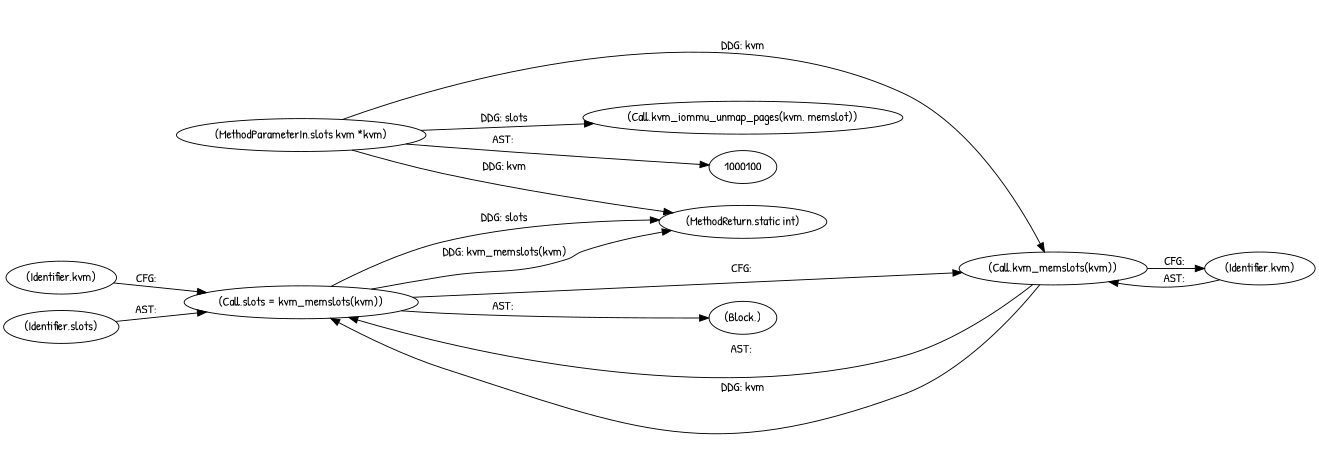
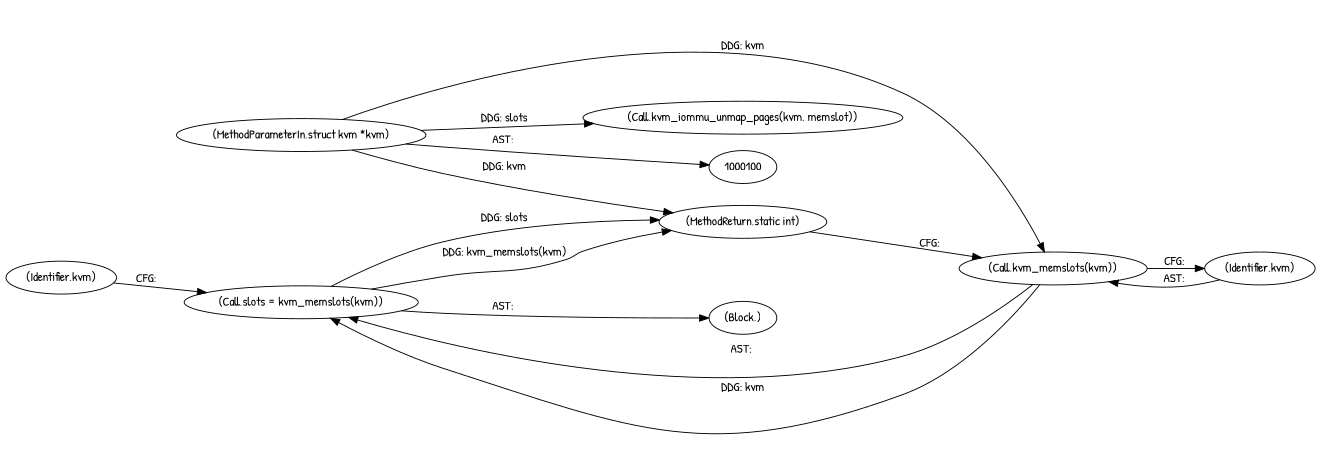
node "(MethodParameterIn,slots kvm *kvm)": label "(MethodParameterIn,slots kvm *kvm)" -> "(MethodParameterIn,struct kvm *kvm)"
edge "(Call,slots = kvm_memslots(kvm))" -> "(Call,kvm_memslots(kvm))": now "(MethodReturn,static int)" -> "(Call,kvm_memslots(kvm))"
node "(Identifier,slots)": removed
